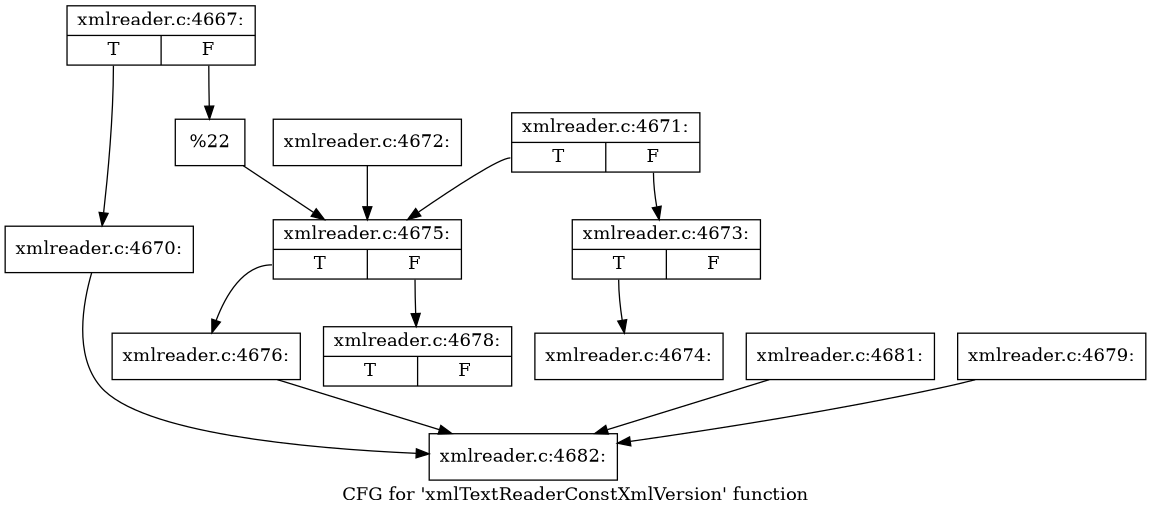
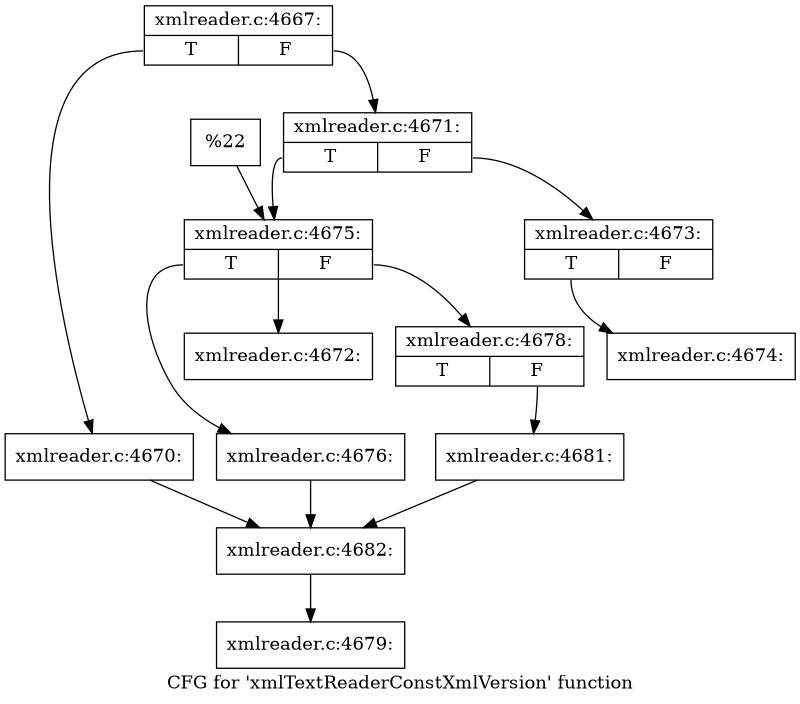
edge "xmlreader.c:4667:" -> "%22": now "xmlreader.c:4667:" -> "xmlreader.c:4671:"
edge "xmlreader.c:4672:" -> "xmlreader.c:4675:": reversed
edge "xmlreader.c:4678:" -> "xmlreader.c:4681:": added
edge "xmlreader.c:4679:" -> "xmlreader.c:4682:": reversed
